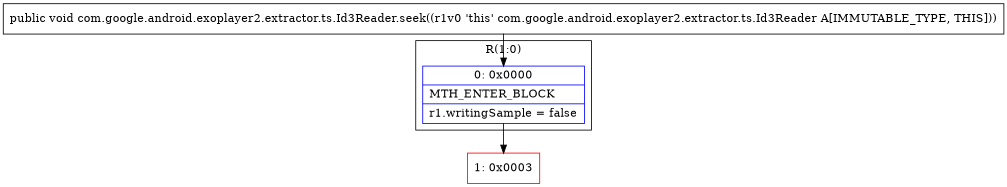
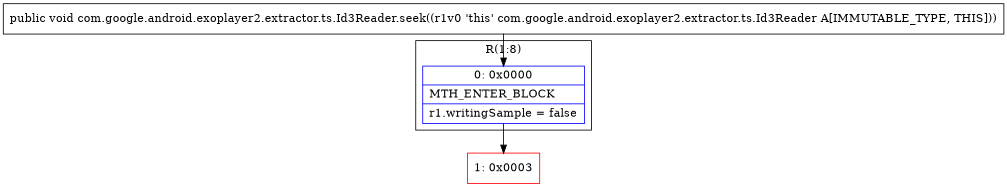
cluster "R(1:0)": label "R(1:0)" -> "R(1:8)"
